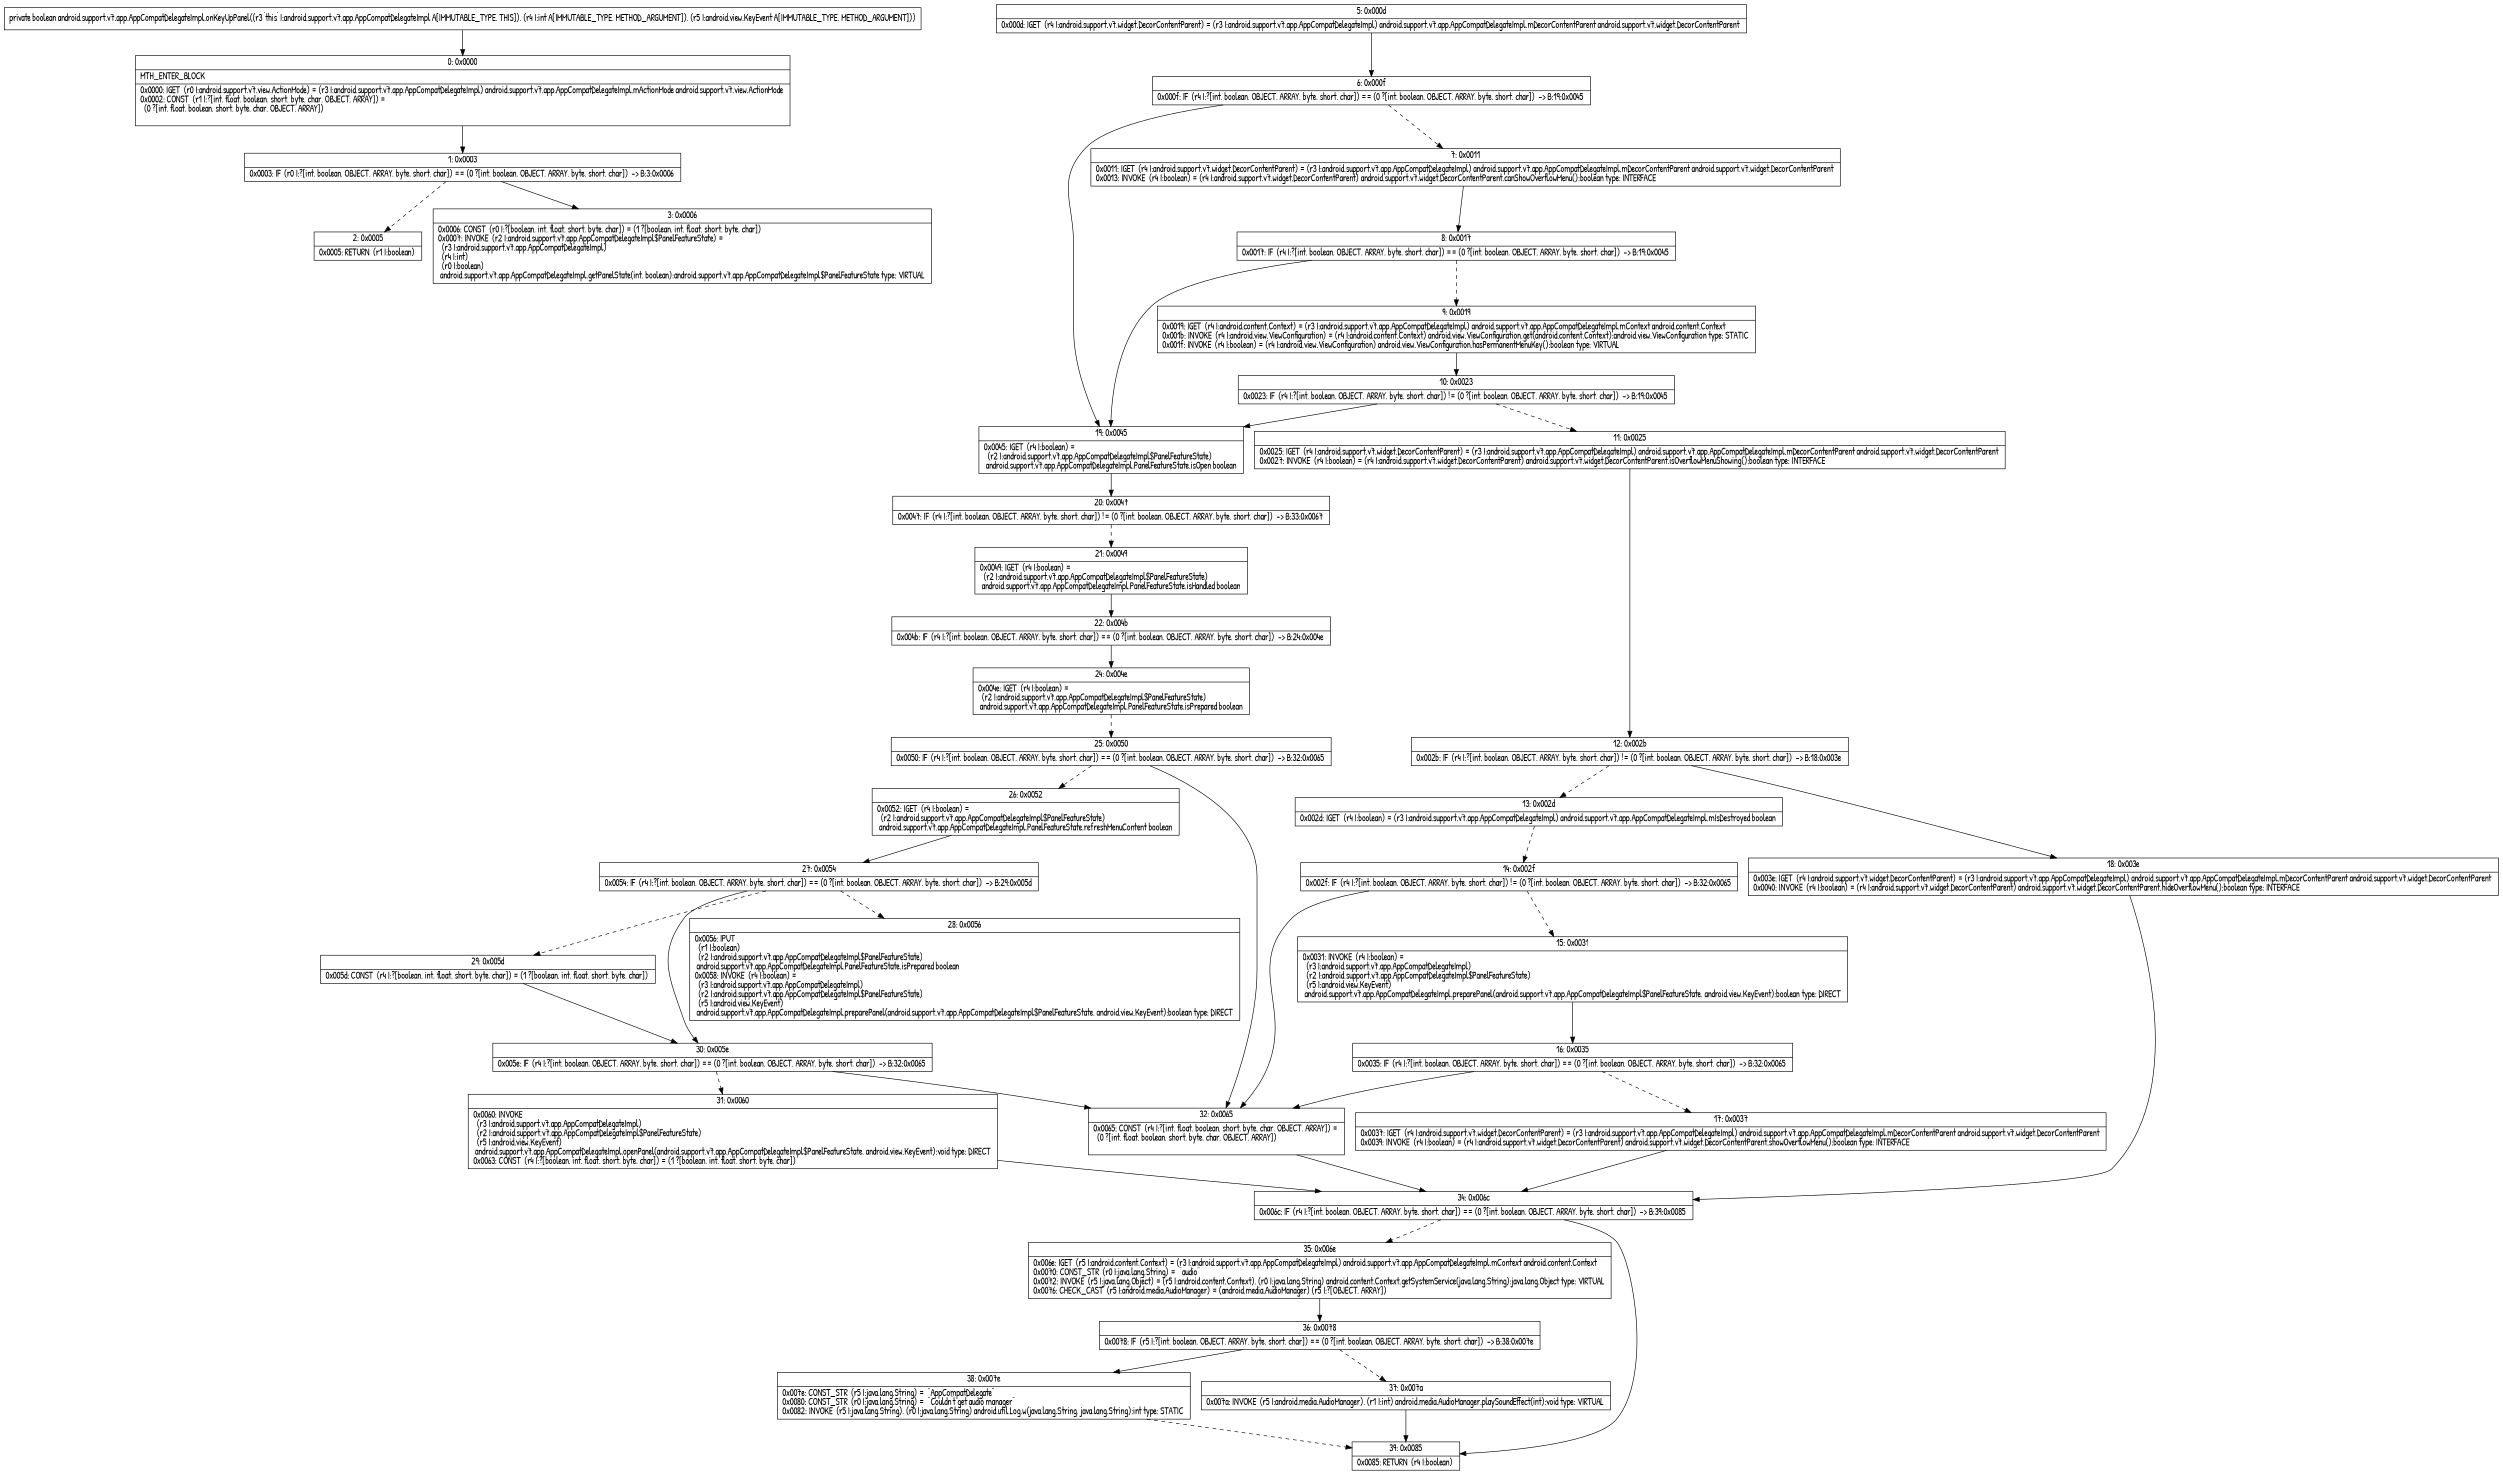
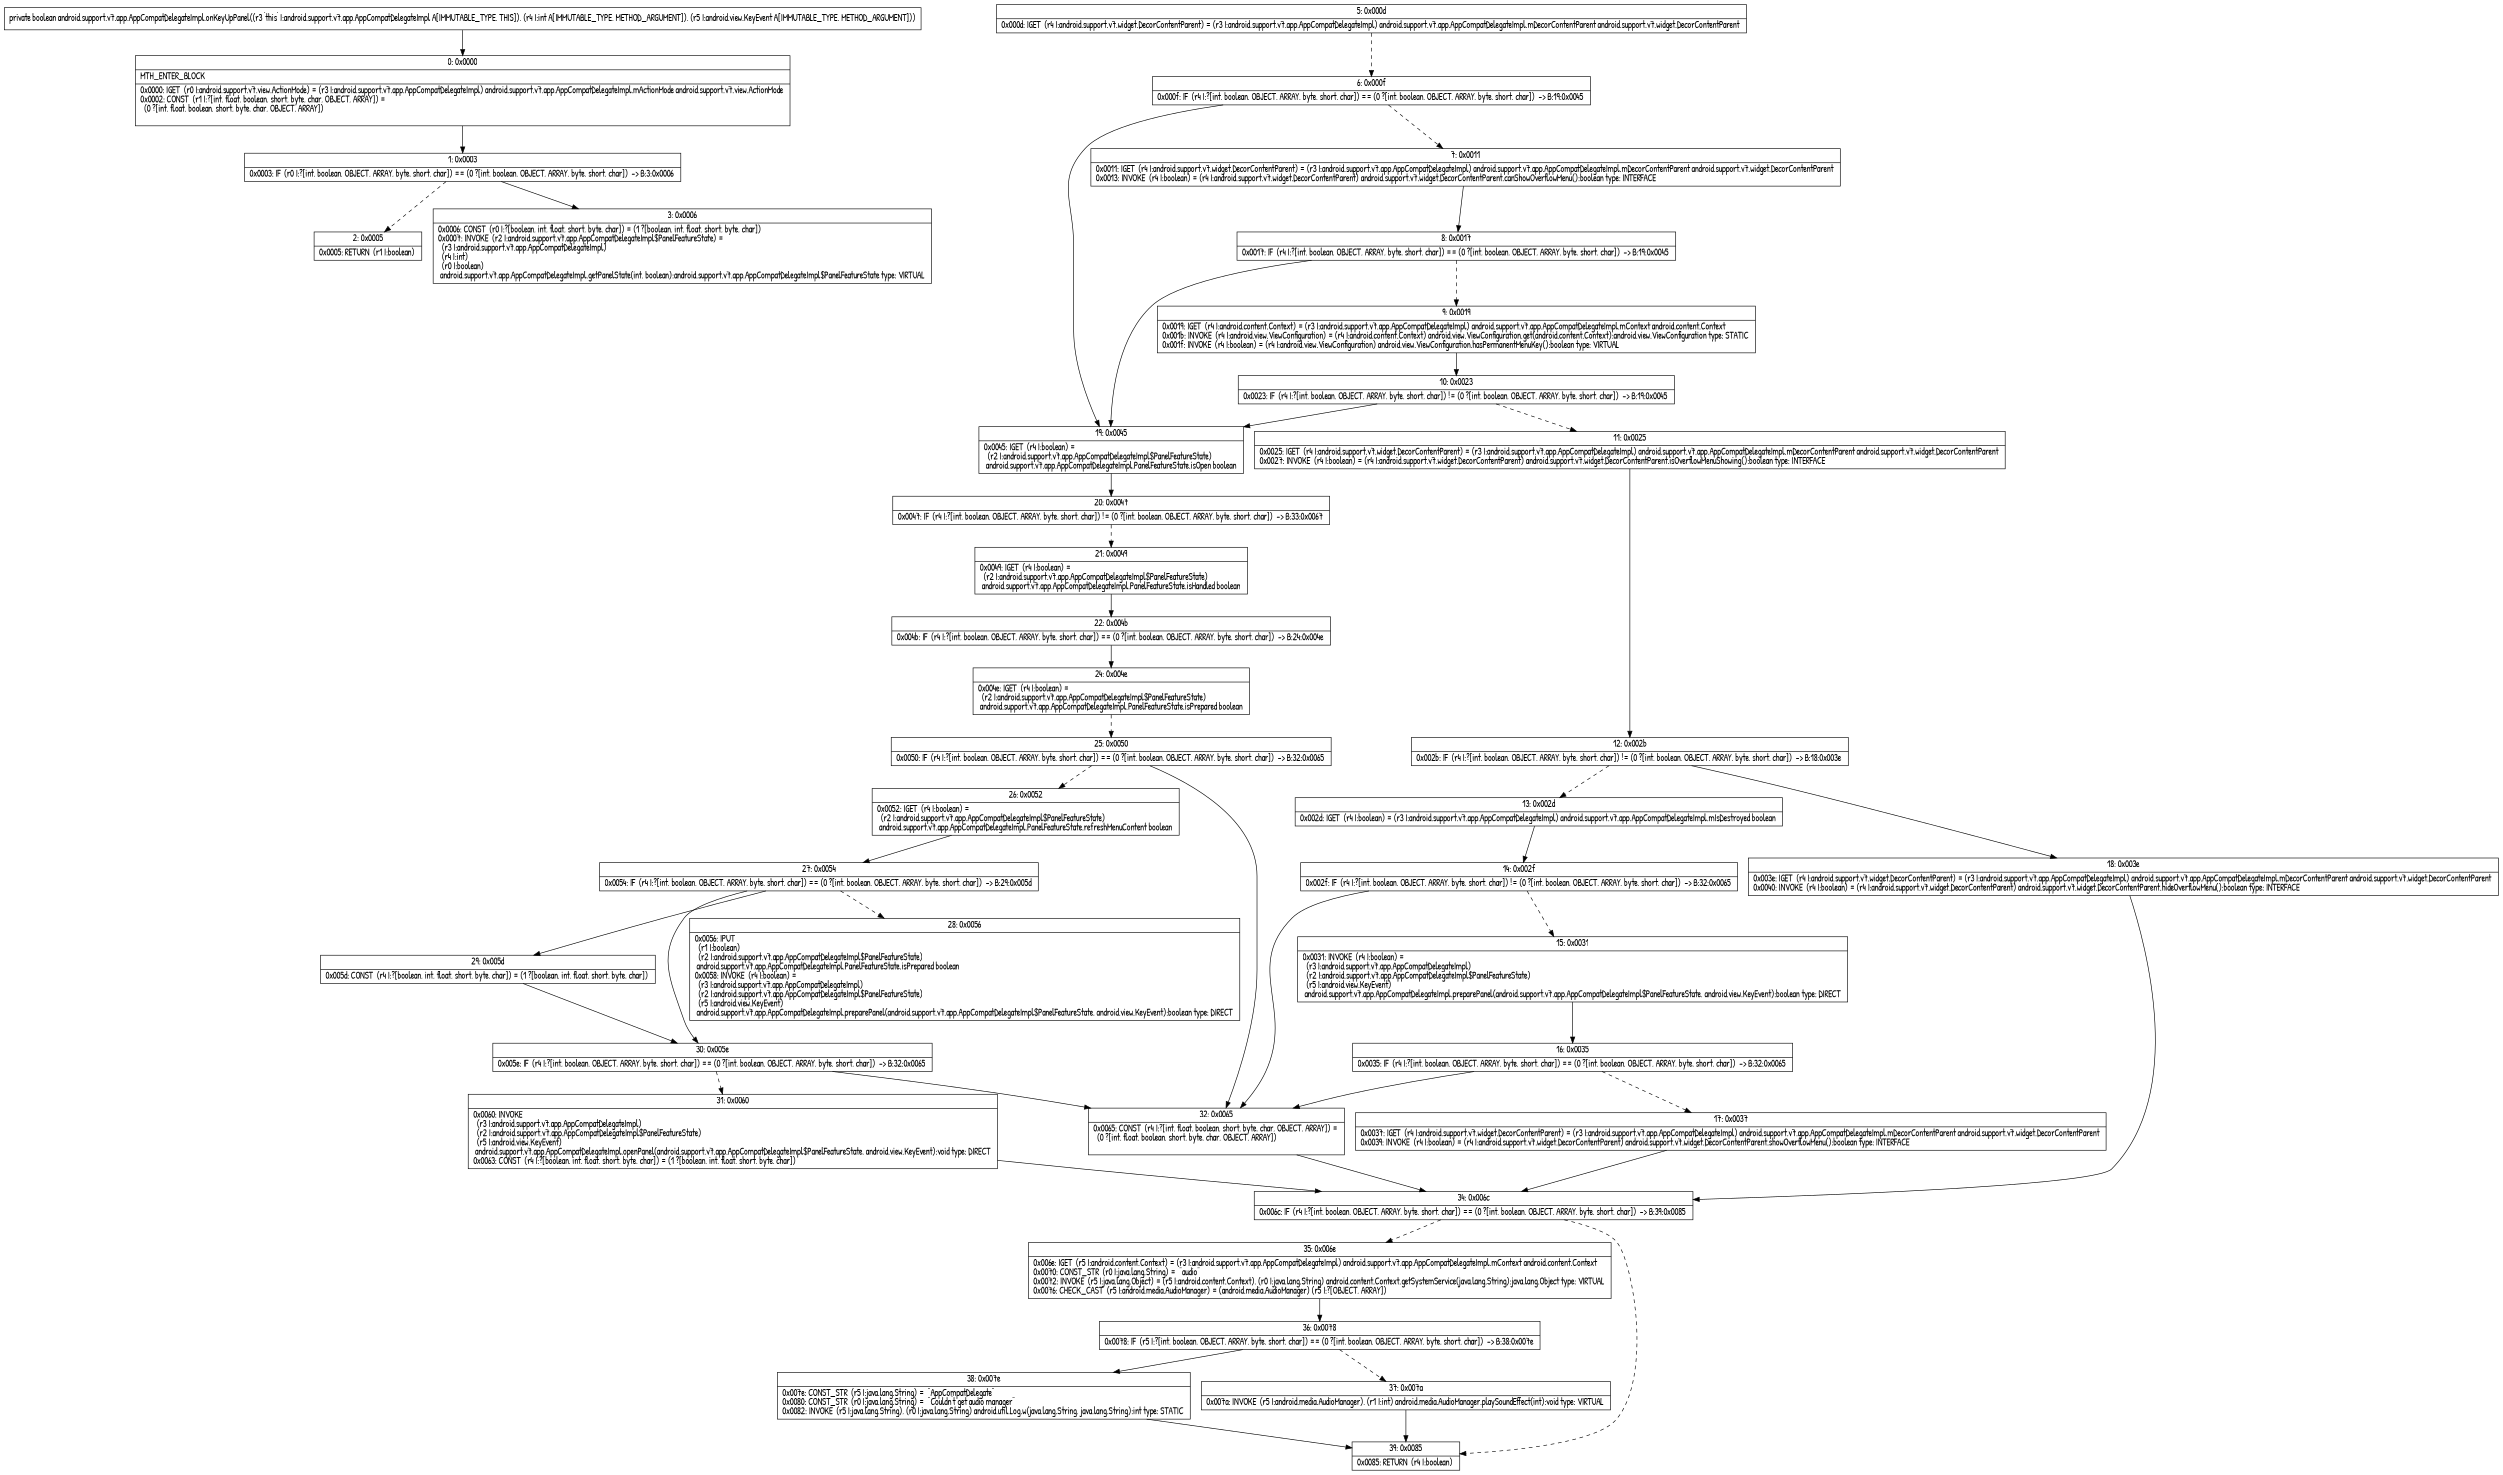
edge "5: 0x000d" -> "6: 0x000f": style solid -> dashed
edge "13: 0x002d" -> "14: 0x002f": style dashed -> solid
edge "27: 0x0054" -> "29: 0x005d": style dashed -> solid
edge "34: 0x006c" -> "39: 0x0085": style solid -> dashed
edge "38: 0x007e" -> "39: 0x0085": style dashed -> solid
